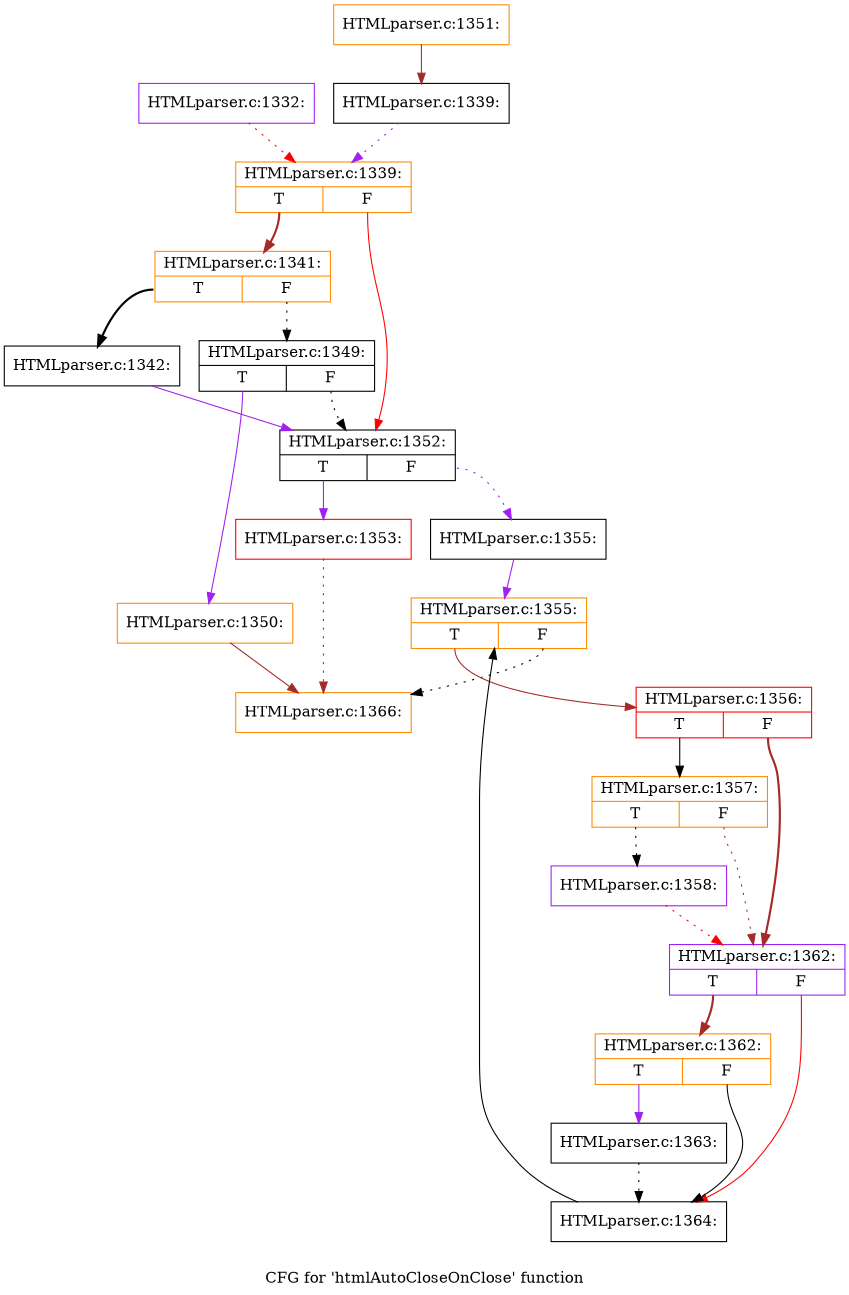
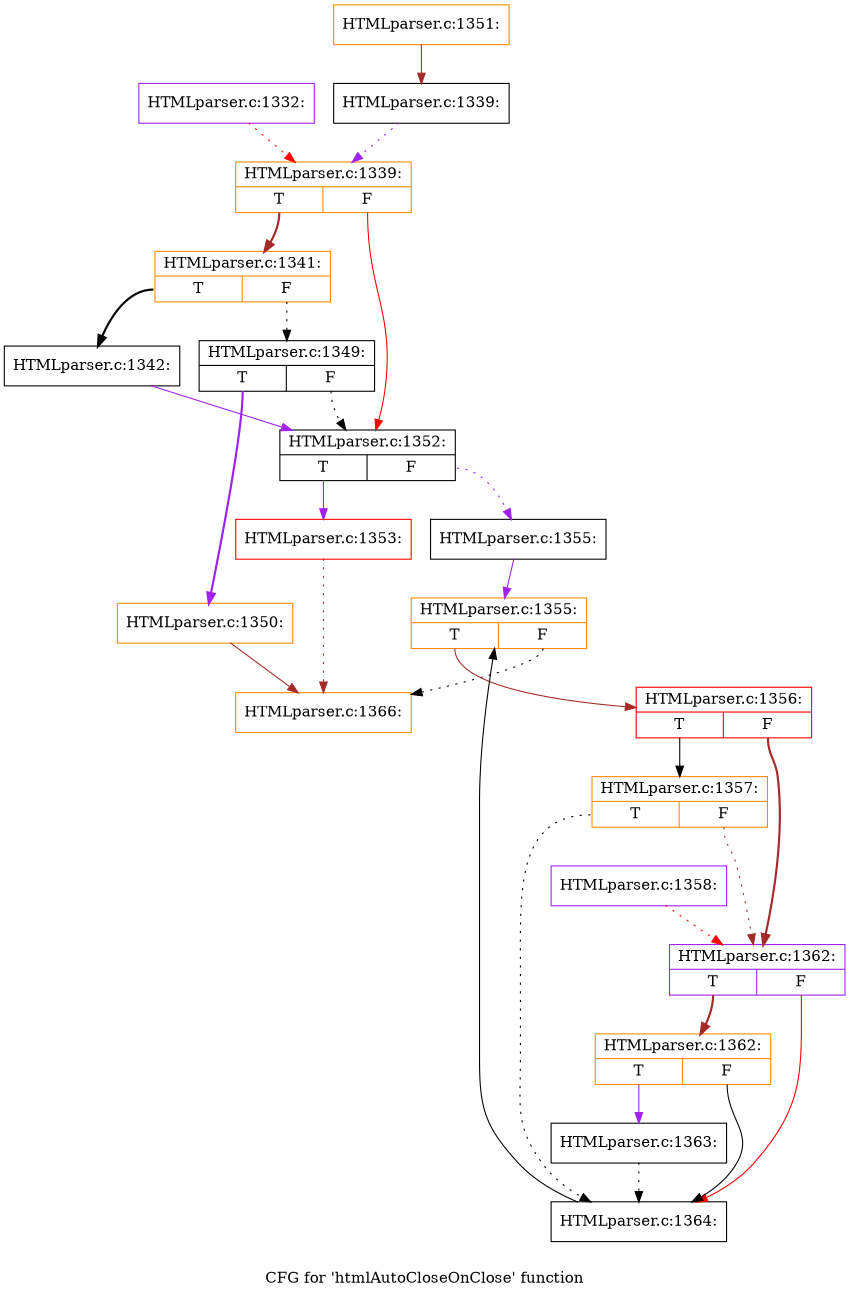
edge "HTMLparser.c:1349:" -> "HTMLparser.c:1350:": style solid -> bold
edge "HTMLparser.c:1357:" -> "HTMLparser.c:1358:": now "HTMLparser.c:1357:" -> "HTMLparser.c:1364:"
